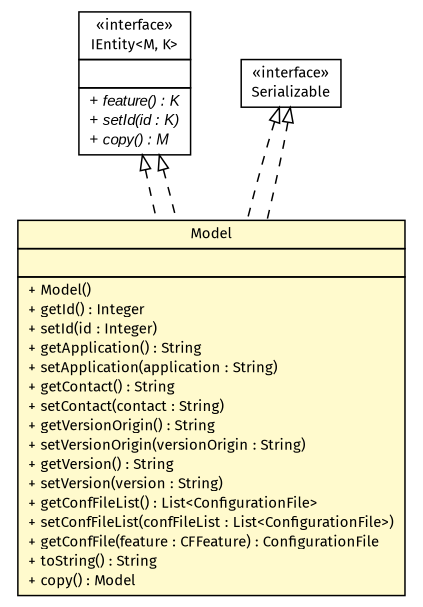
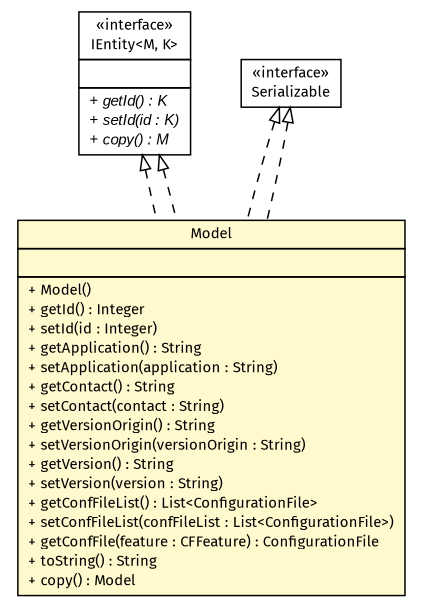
node "IEntity<M, K>": text "+ feature() : K" -> "+ getId() : K"
